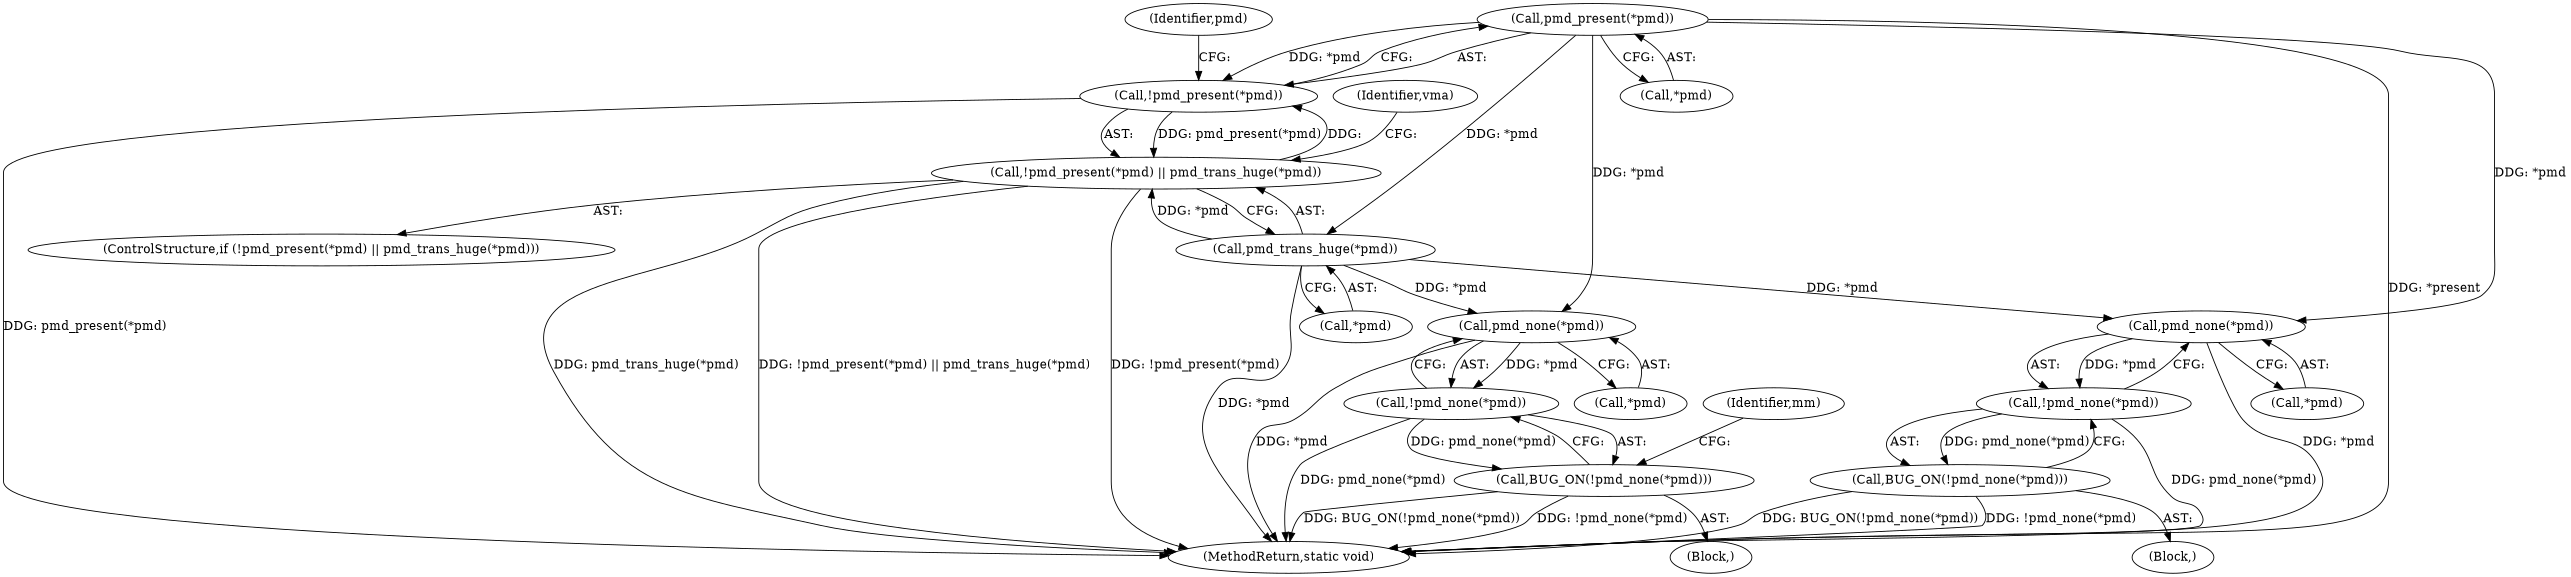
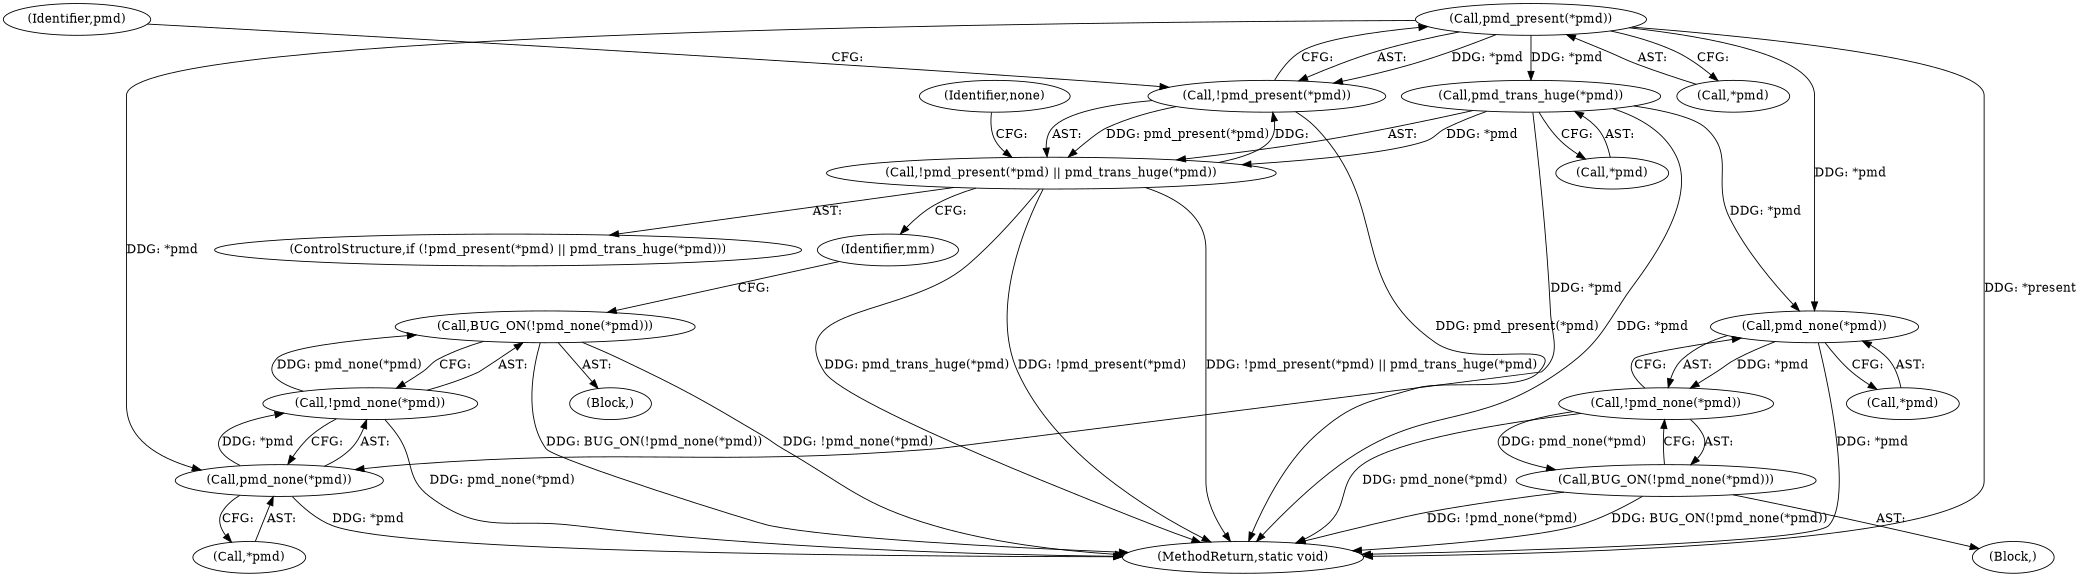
node "(Identifier,vma)": label "(Identifier,vma)" -> "(Identifier,none)"
edge "(Call,!pmd_present(*pmd) || pmd_trans_huge(*pmd))" -> "(Call,pmd_trans_huge(*pmd))": now "(Call,!pmd_present(*pmd) || pmd_trans_huge(*pmd))" -> "(Identifier,mm)"
